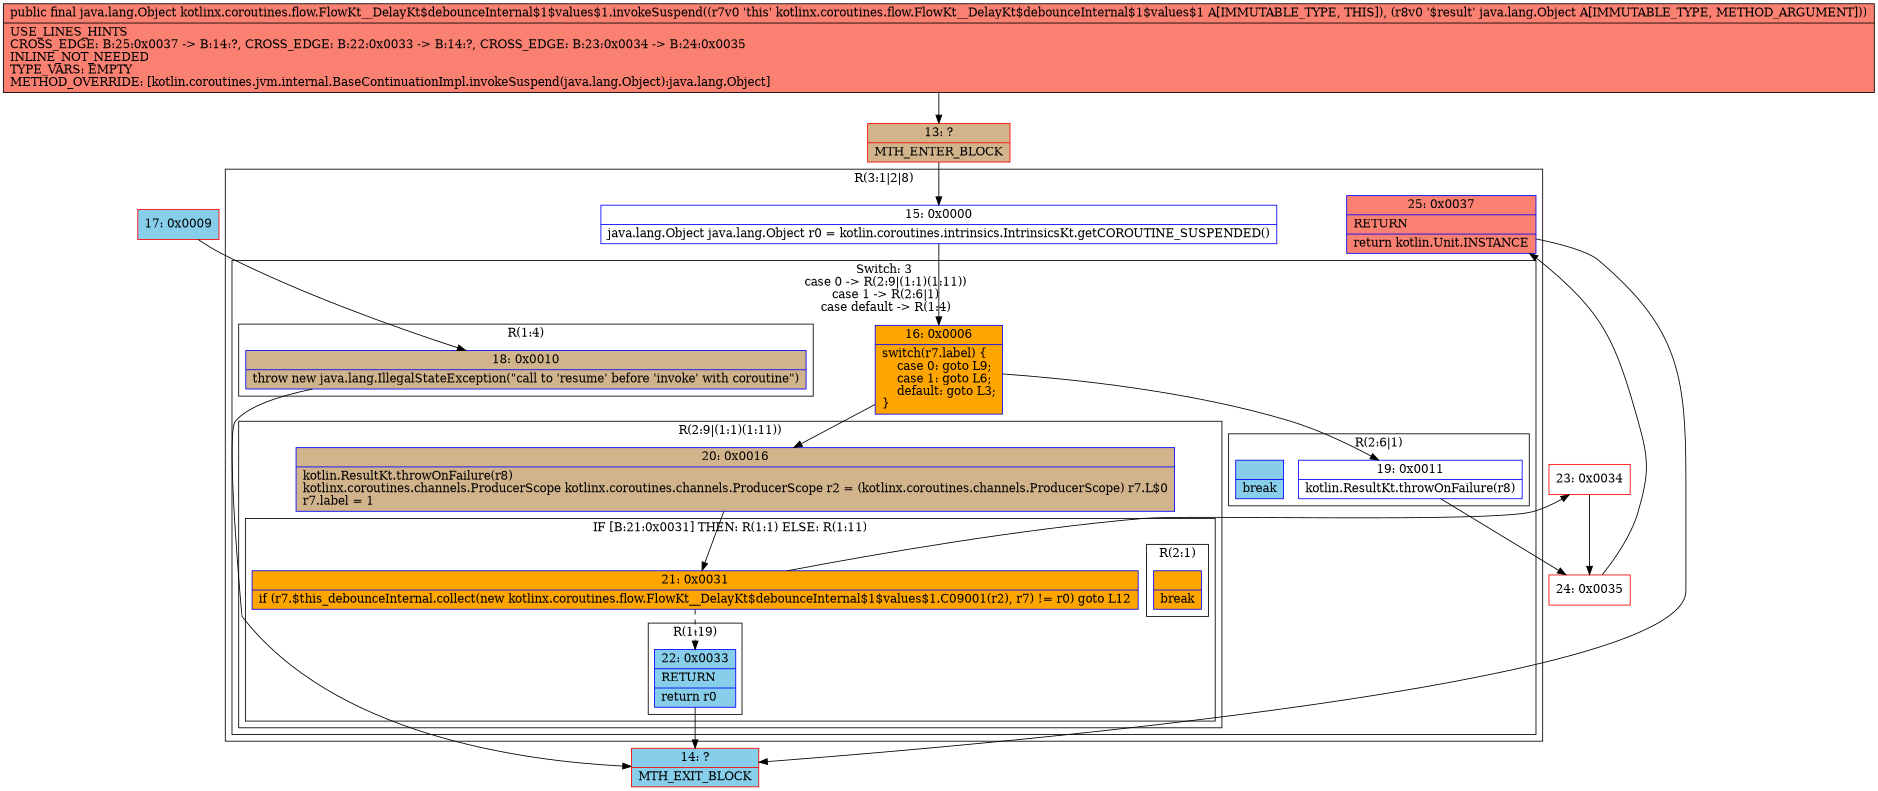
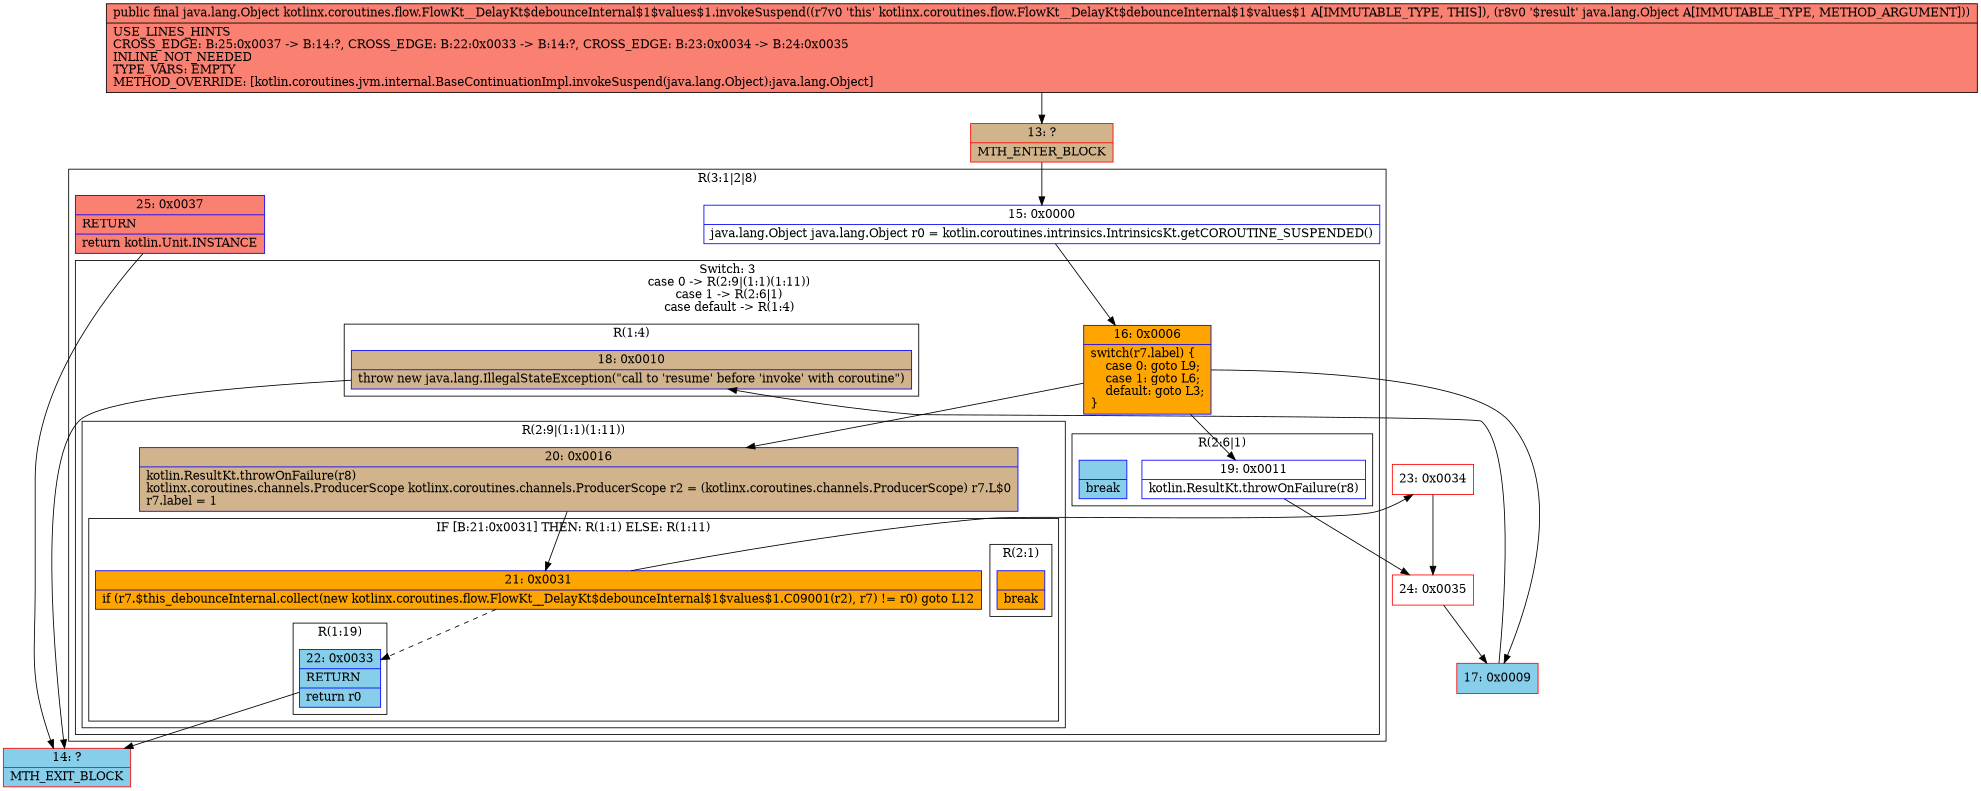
edge "16: 0x0006" -> "17: 0x0009": added
edge "24: 0x0035" -> "25: 0x0037": now "24: 0x0035" -> "17: 0x0009"
